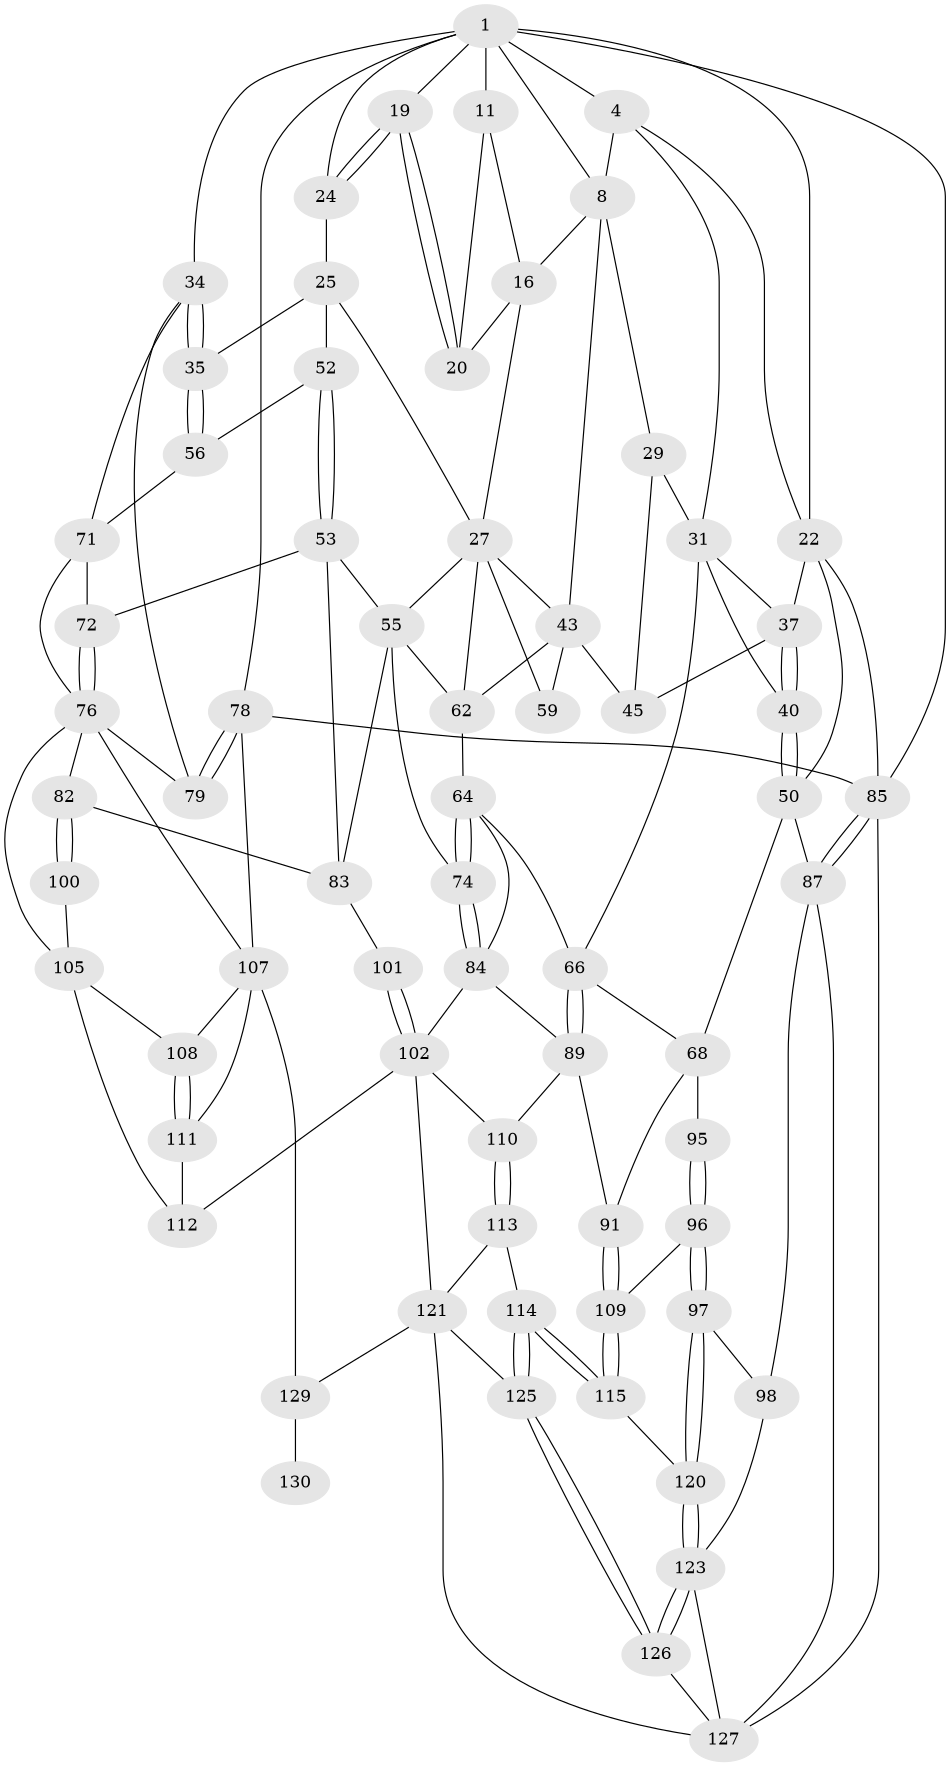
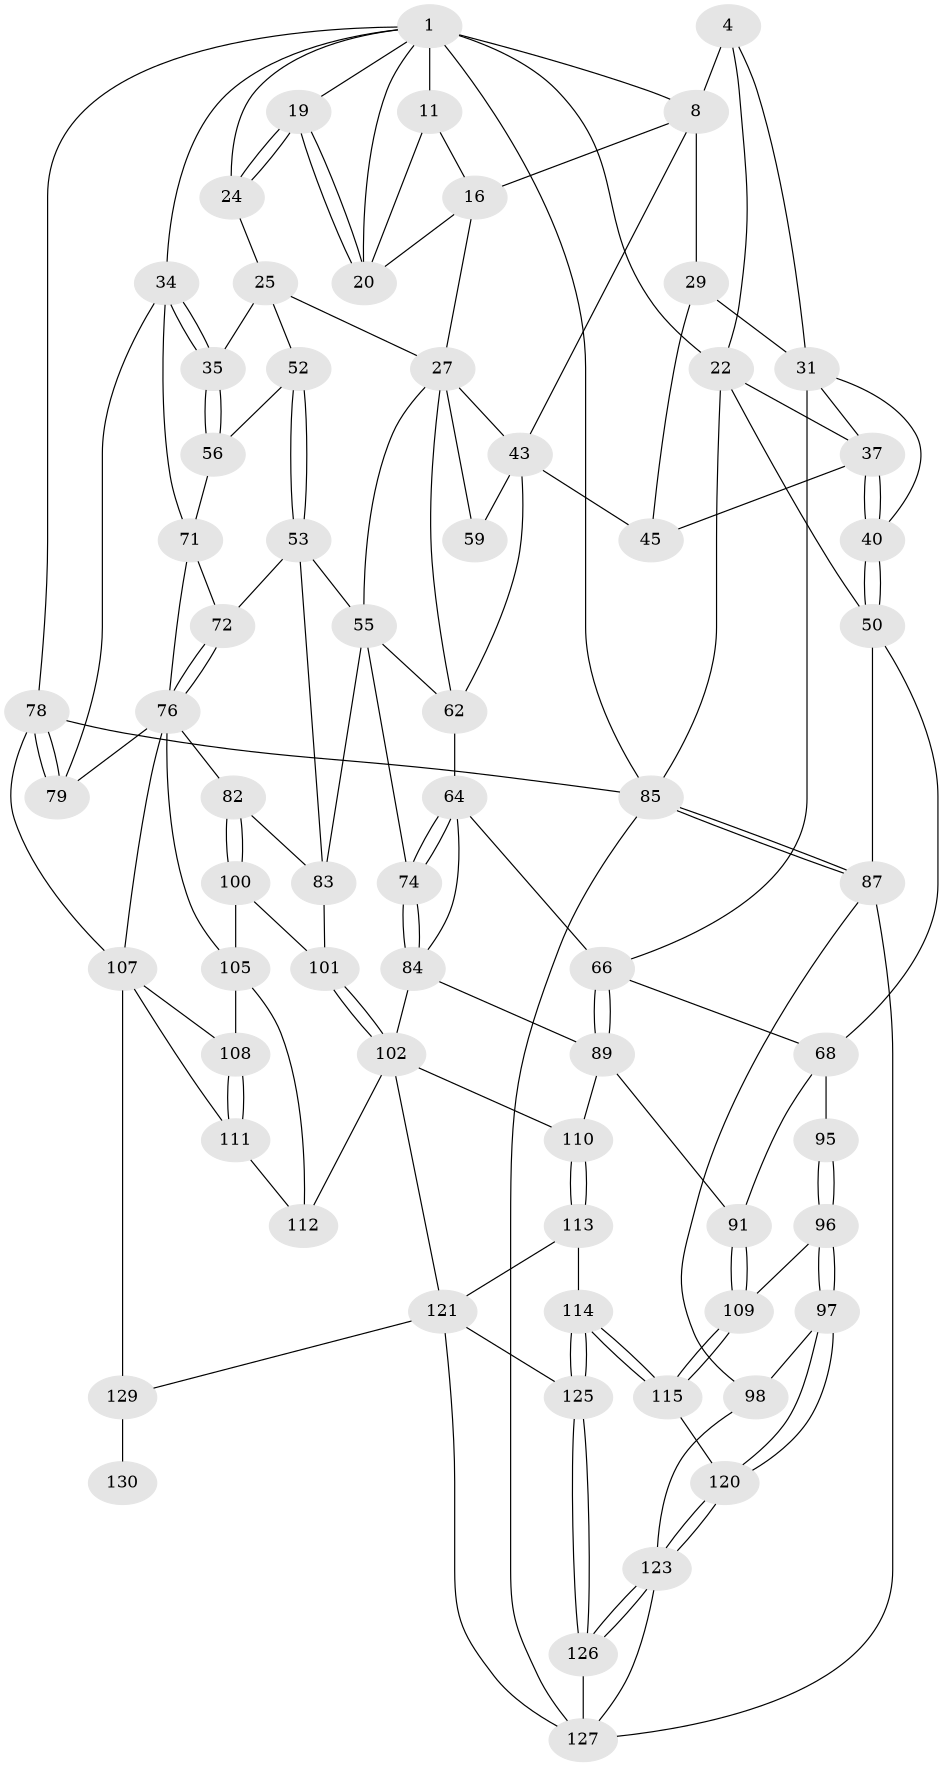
edge "1" -- "4": now "1" -- "20"
edge "100" -- "101": added
